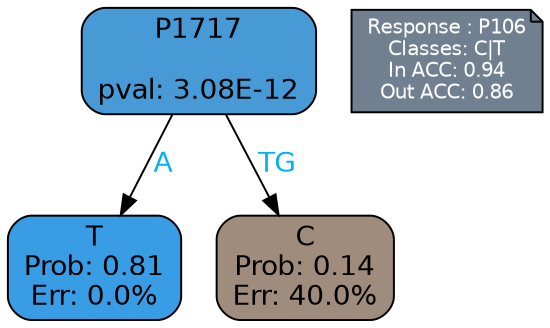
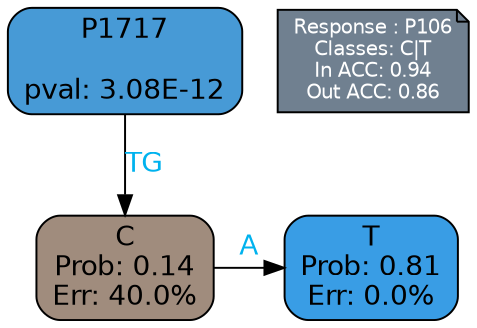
edge "P1717 pval: 3.08E-12" -> "T Prob: 0.81 Err: 0.0%": now "C Prob: 0.14 Err: 40.0%" -> "T Prob: 0.81 Err: 0.0%"
